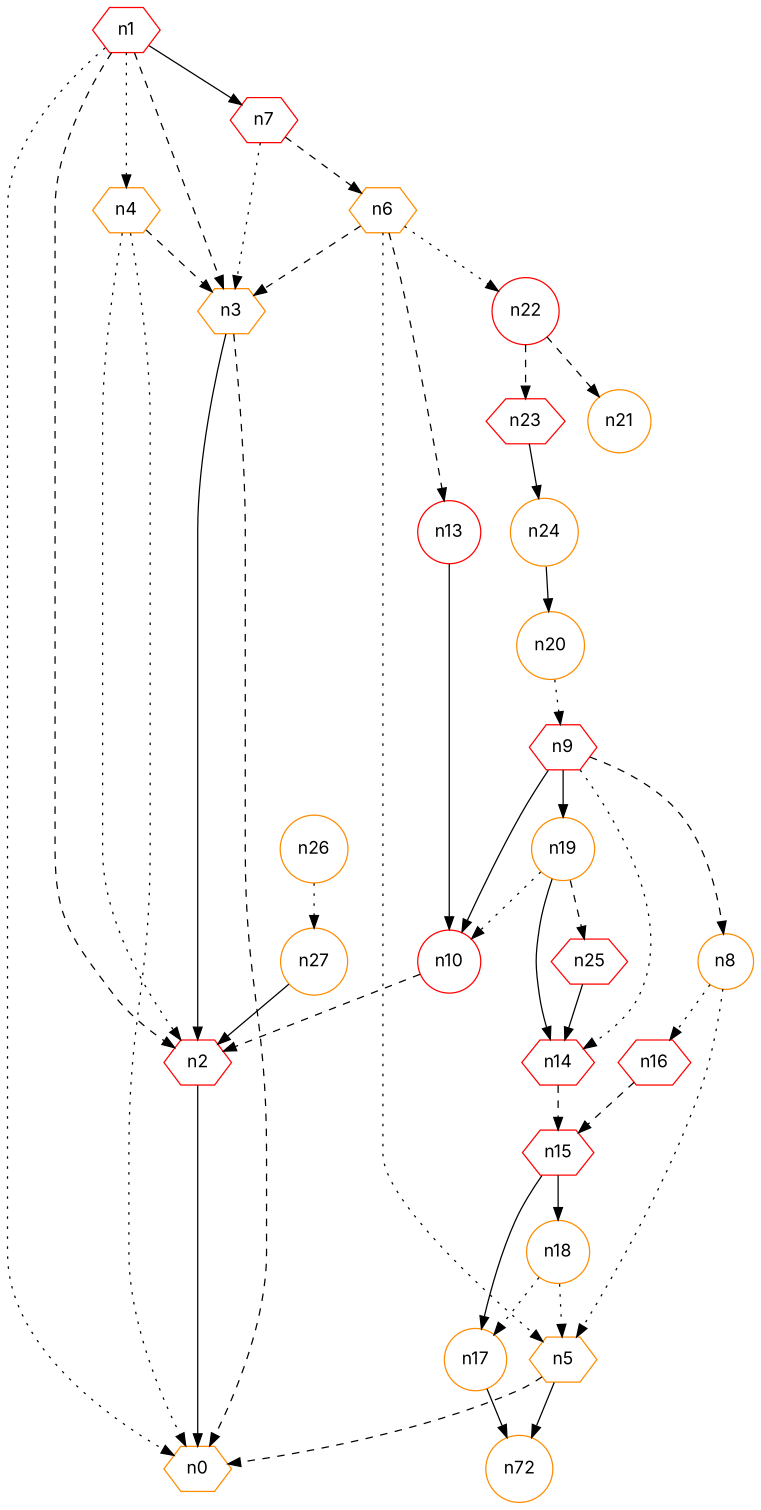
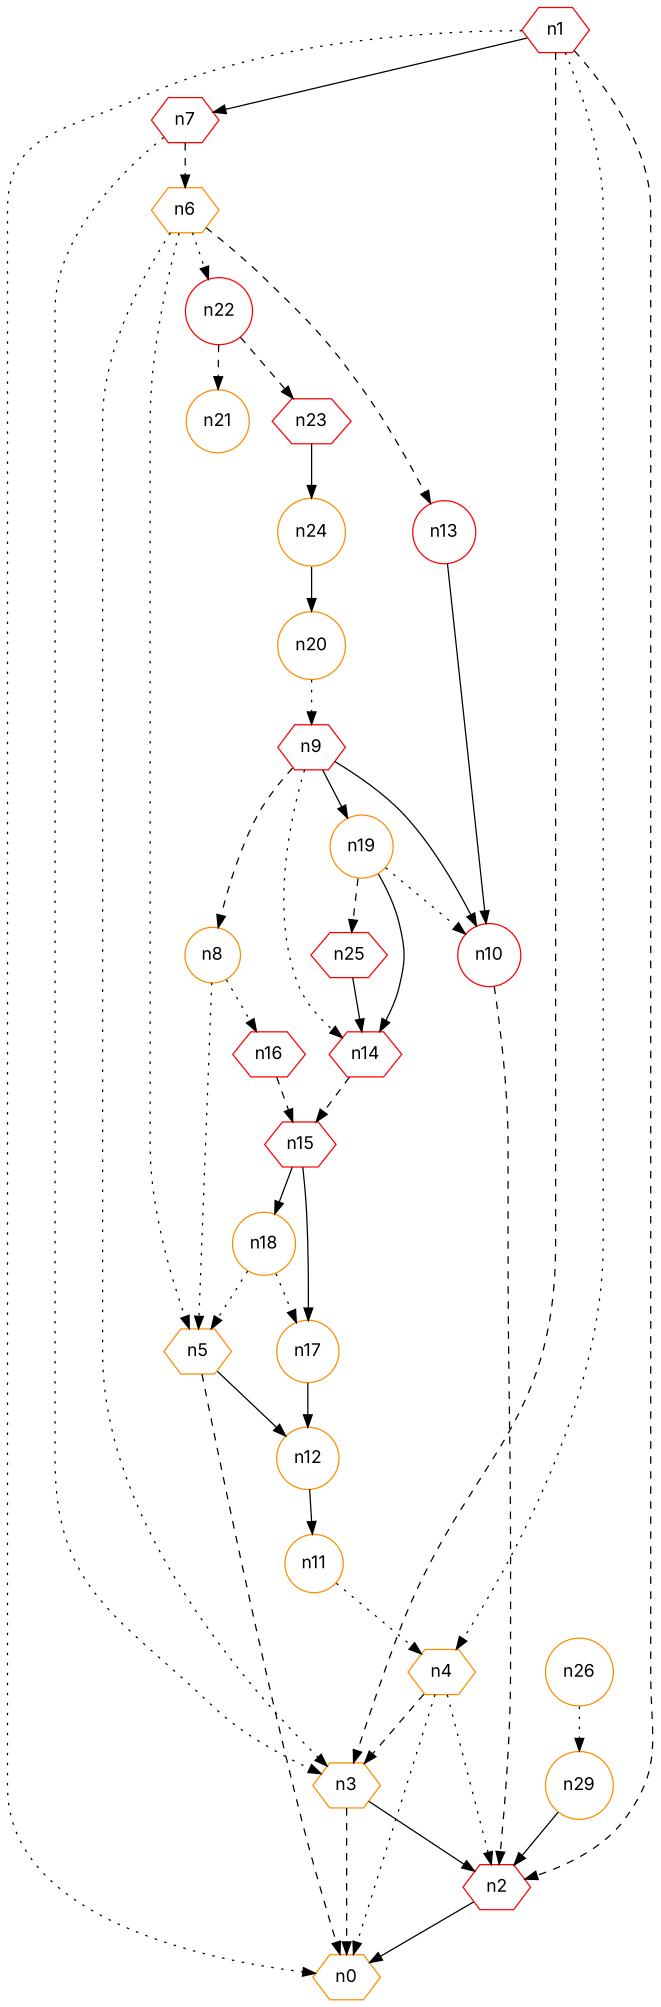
edge "n6" -> "n3": style dashed -> dotted
node "n27": label "n27" -> "n29"
node "n72": label "n72" -> "n12"
node "n11": added
